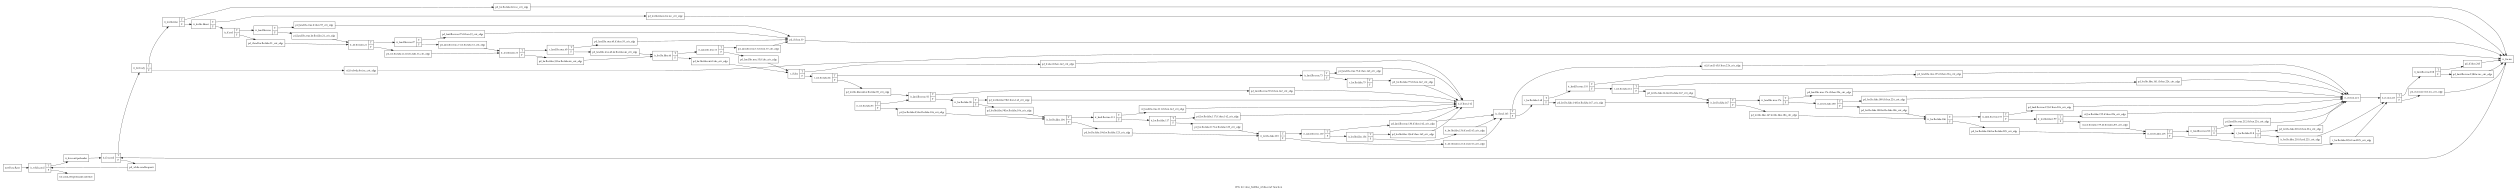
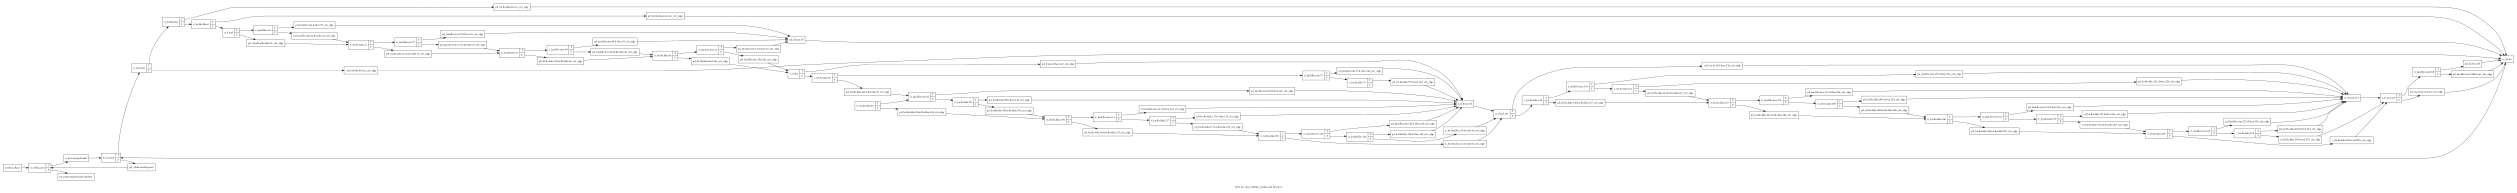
edge "pd_land.lhs.true.130.if.then.142_crit_edge" -> "it_if.end.143": now "it_if.then.142" -> "it_if.end.143"
